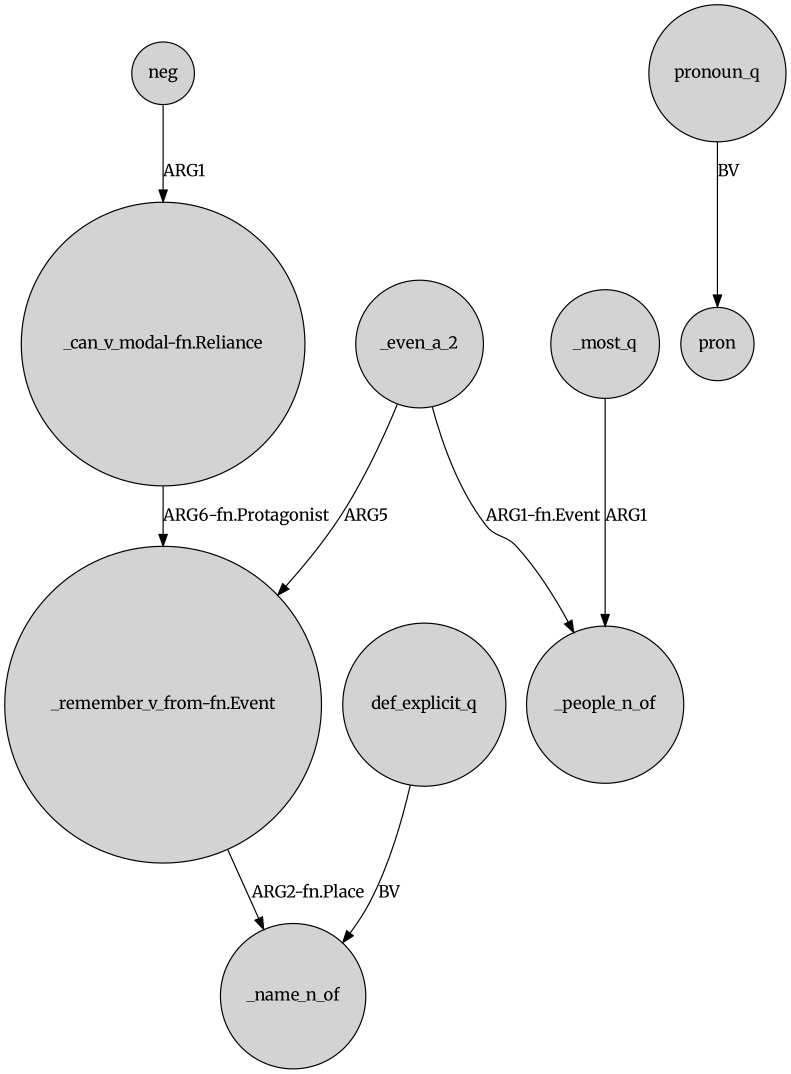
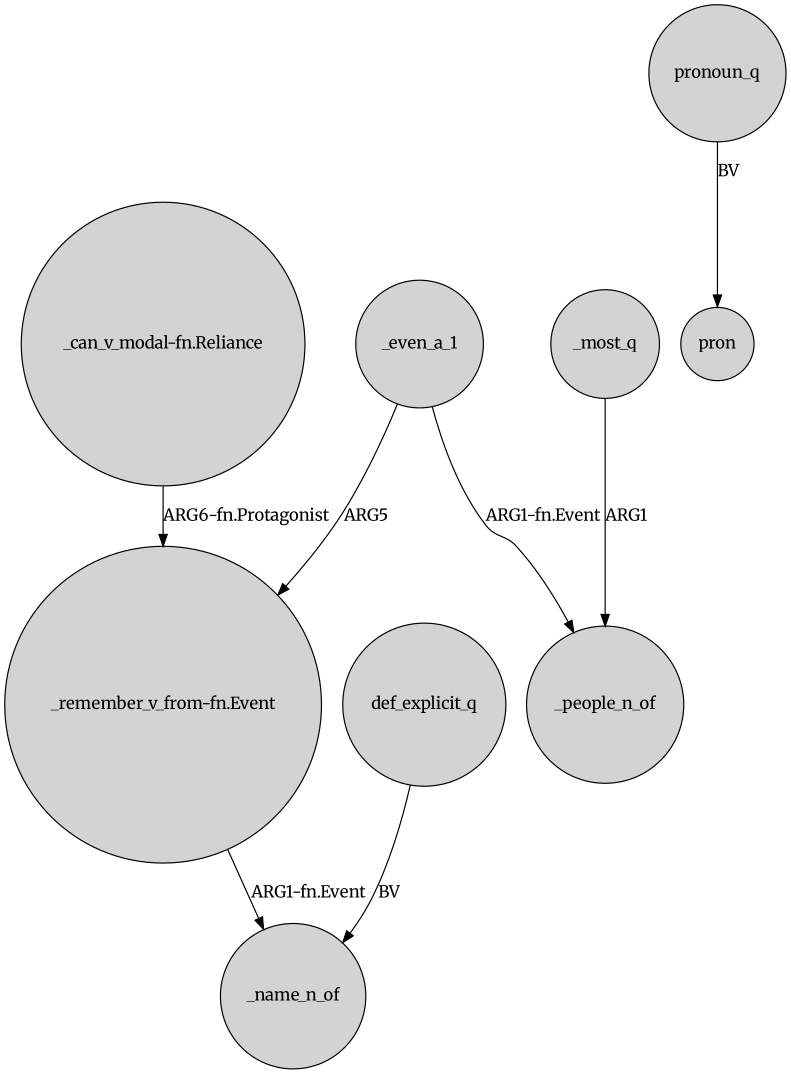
node "neg": removed
node "_even_a_2": label "_even_a_2" -> "_even_a_1"
edge "_remember_v_from-fn.Event" -> "_name_n_of": label "ARG2-fn.Place" -> "ARG1-fn.Event"
